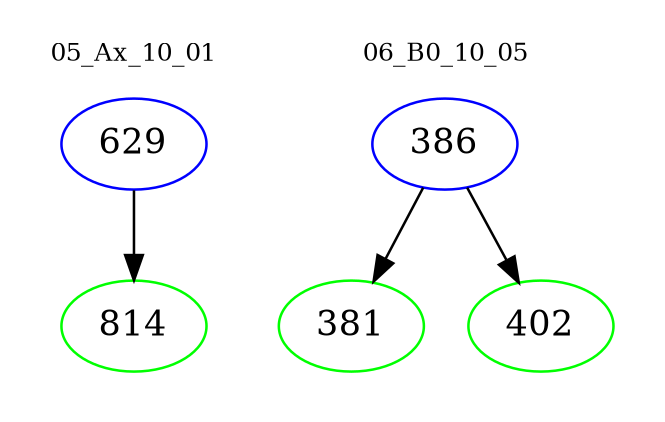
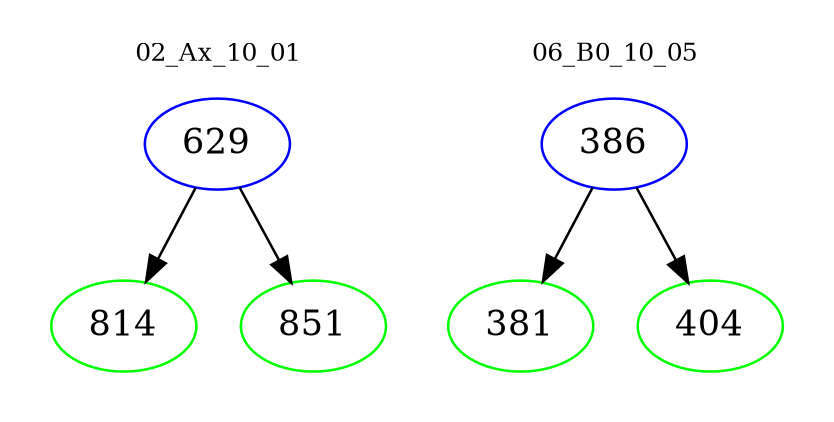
cluster "05_Ax_10_01": label "05_Ax_10_01" -> "02_Ax_10_01"
node "851": added
node "402": label "402" -> "404"
